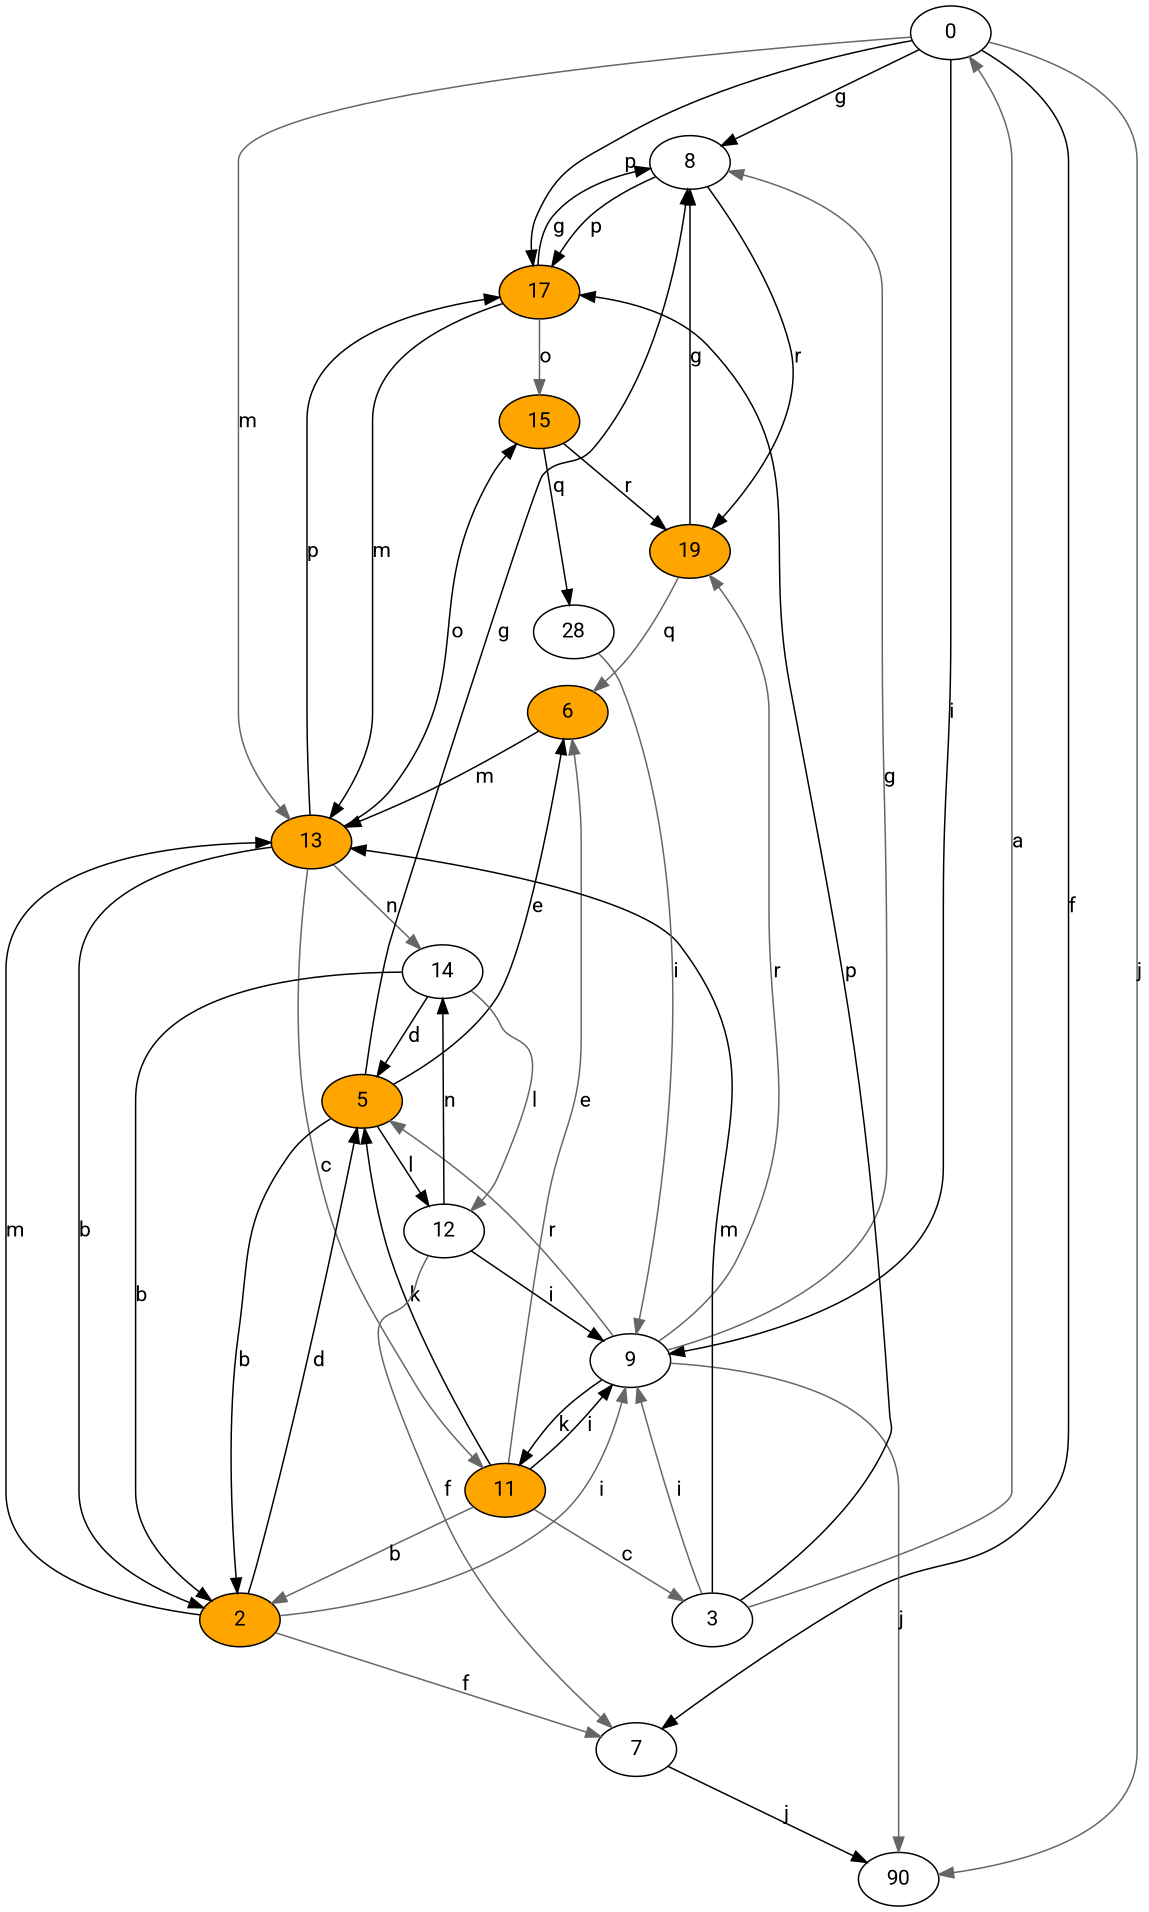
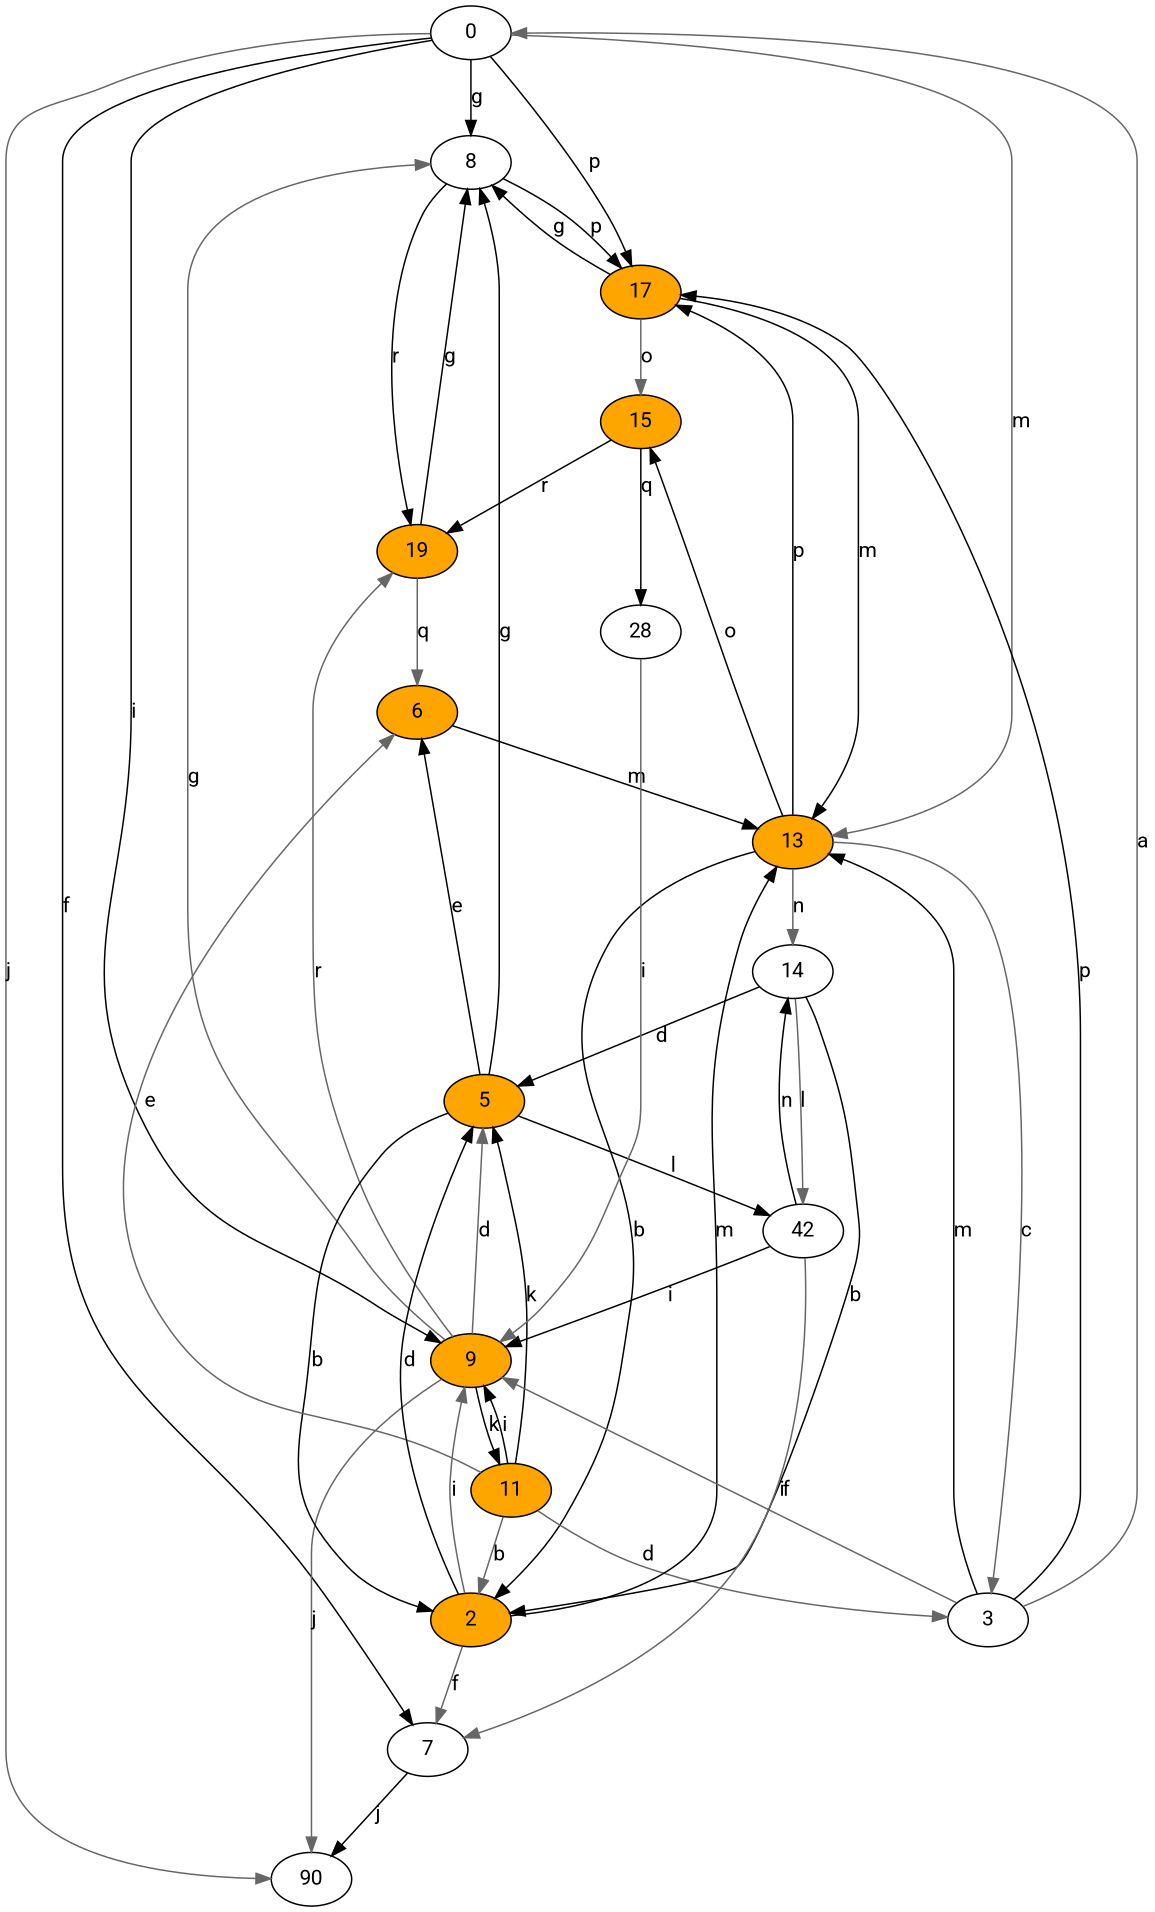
edge "13" -> "11": now "13" -> "3"
node "12": label "12" -> "42"
edge "9" -> "5": label "r" -> "d"
node "9": fillcolor white -> orange
edge "11" -> "3": label "c" -> "d"
